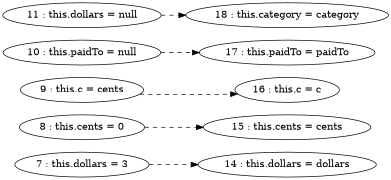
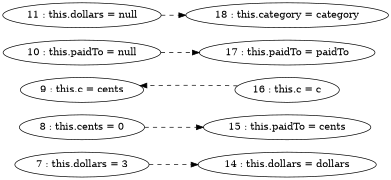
edge "9 : this.c = cents" -> "16 : this.c = c": reversed
node "15 : this.cents = cents": label "15 : this.cents = cents" -> "15 : this.paidTo = cents"
